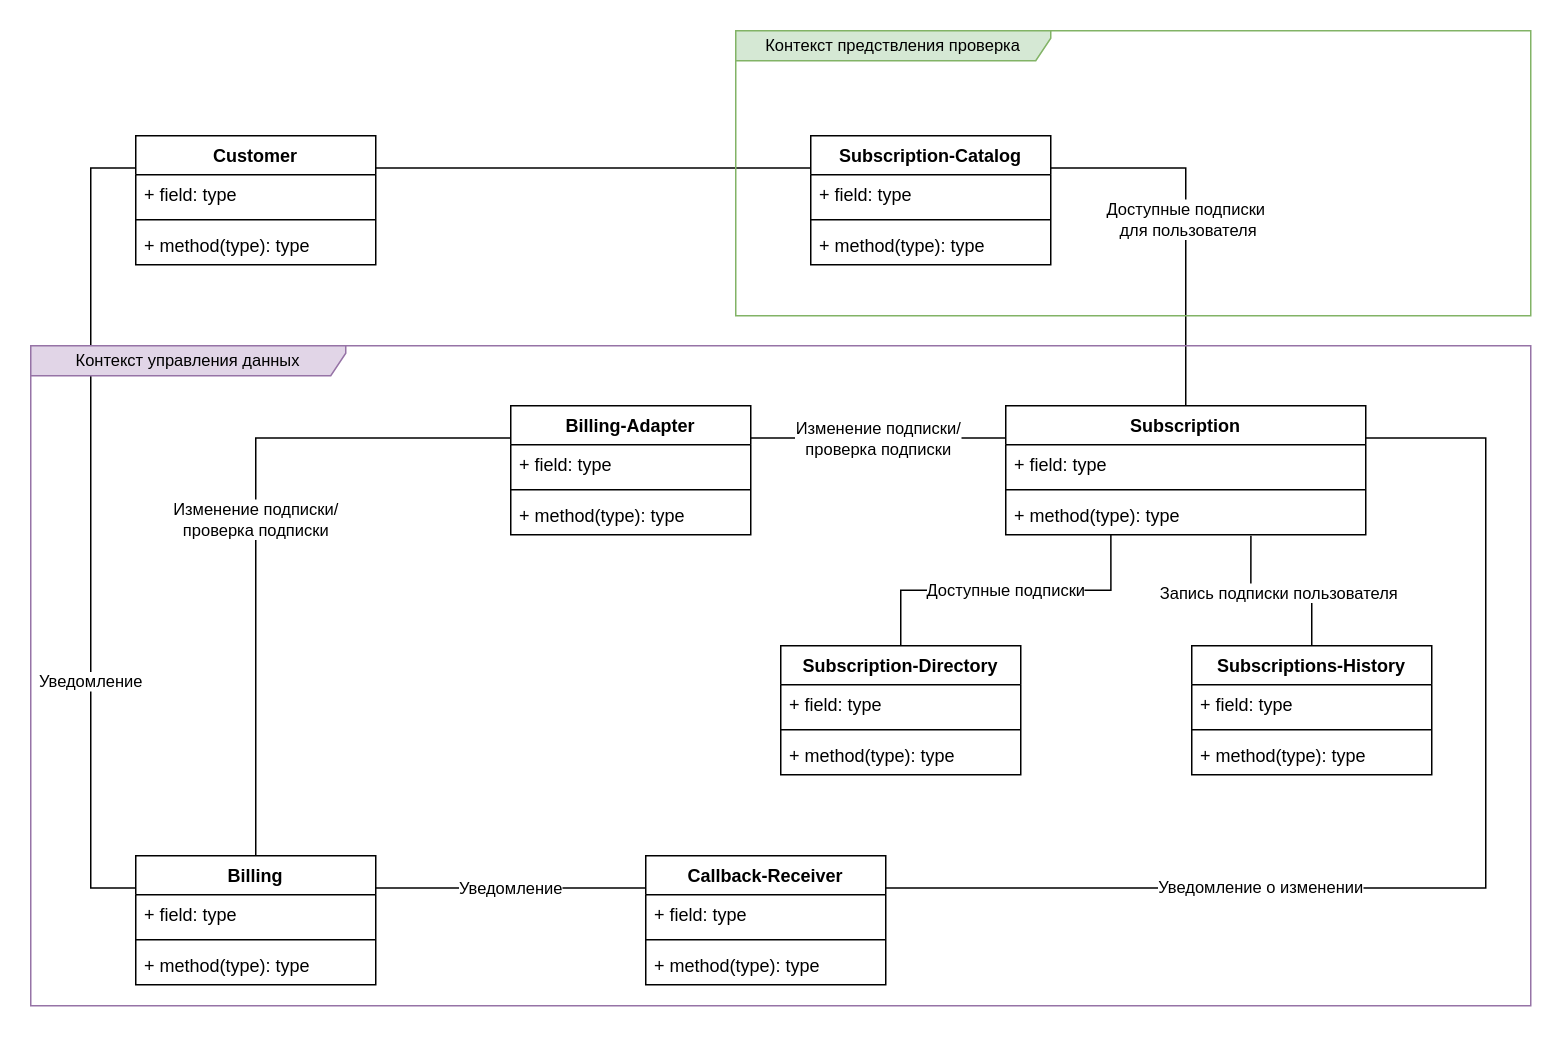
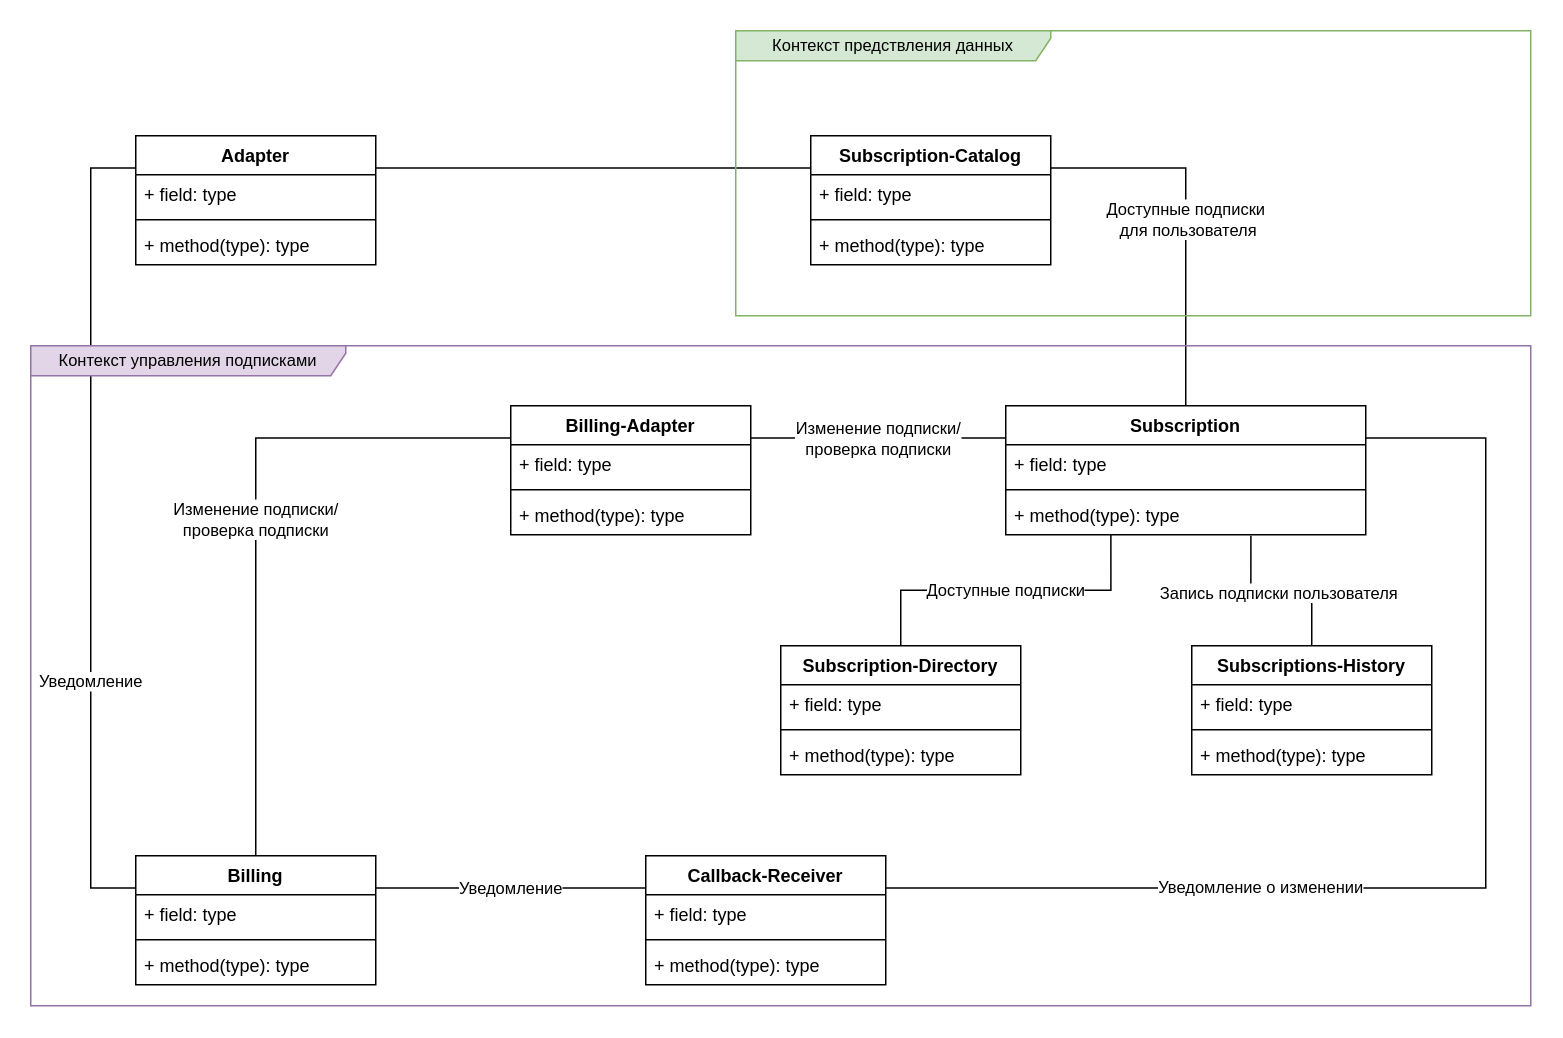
node "Контекст предствления проверка": label "Контекст предствления проверка" -> "Контекст предствления данных"
node "Customer": label "Customer" -> "Adapter"
node "Контекст управления данных": label "Контекст управления данных" -> "Контекст управления подписками"
